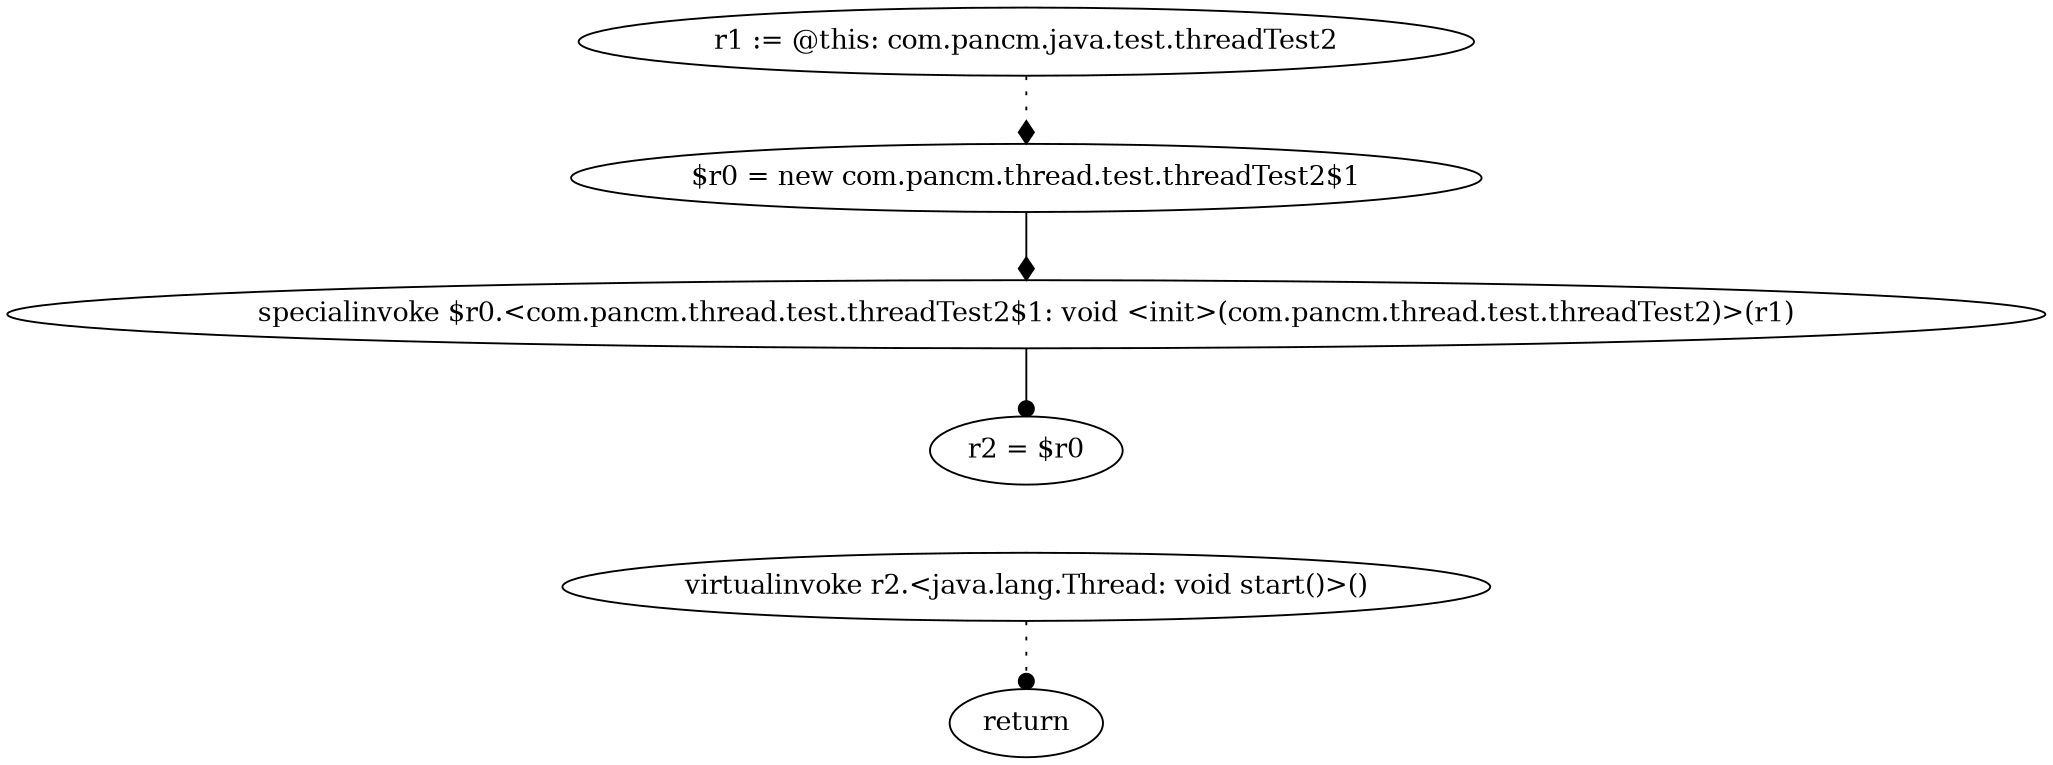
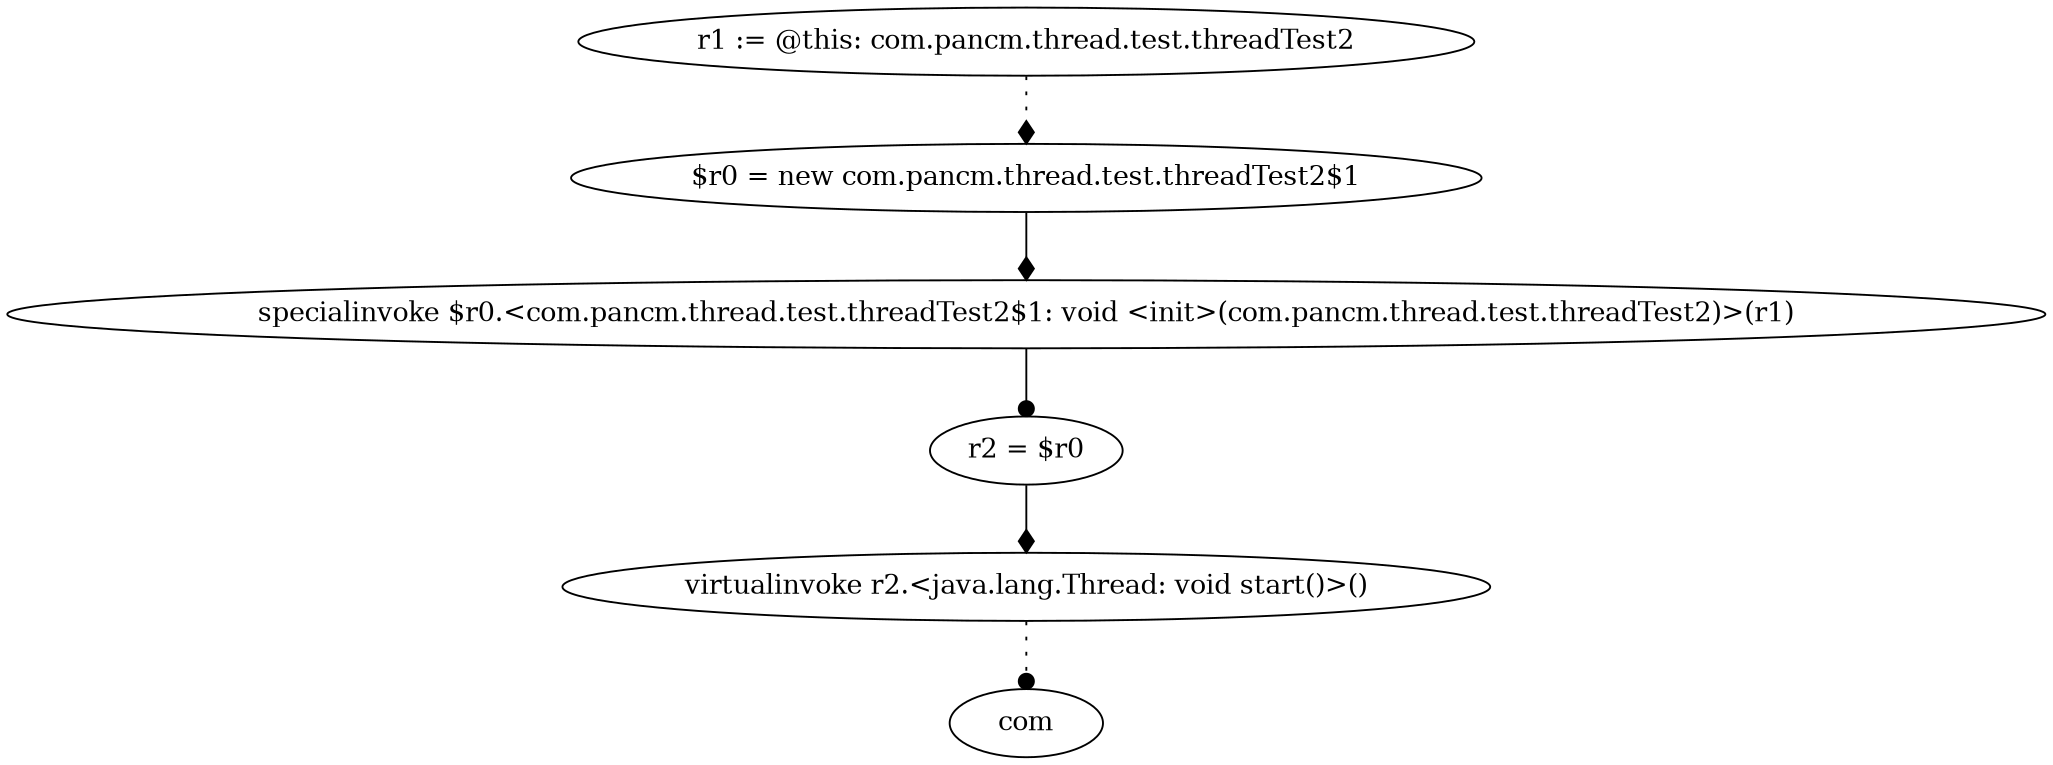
node "r1 := @this: com.pancm.java.test.threadTest2": label "r1 := @this: com.pancm.java.test.threadTest2" -> "r1 := @this: com.pancm.thread.test.threadTest2"
edge "r2 = $r0" -> "virtualinvoke r2.<java.lang.Thread: void start()>()": added
node "return": label "return" -> "com"
